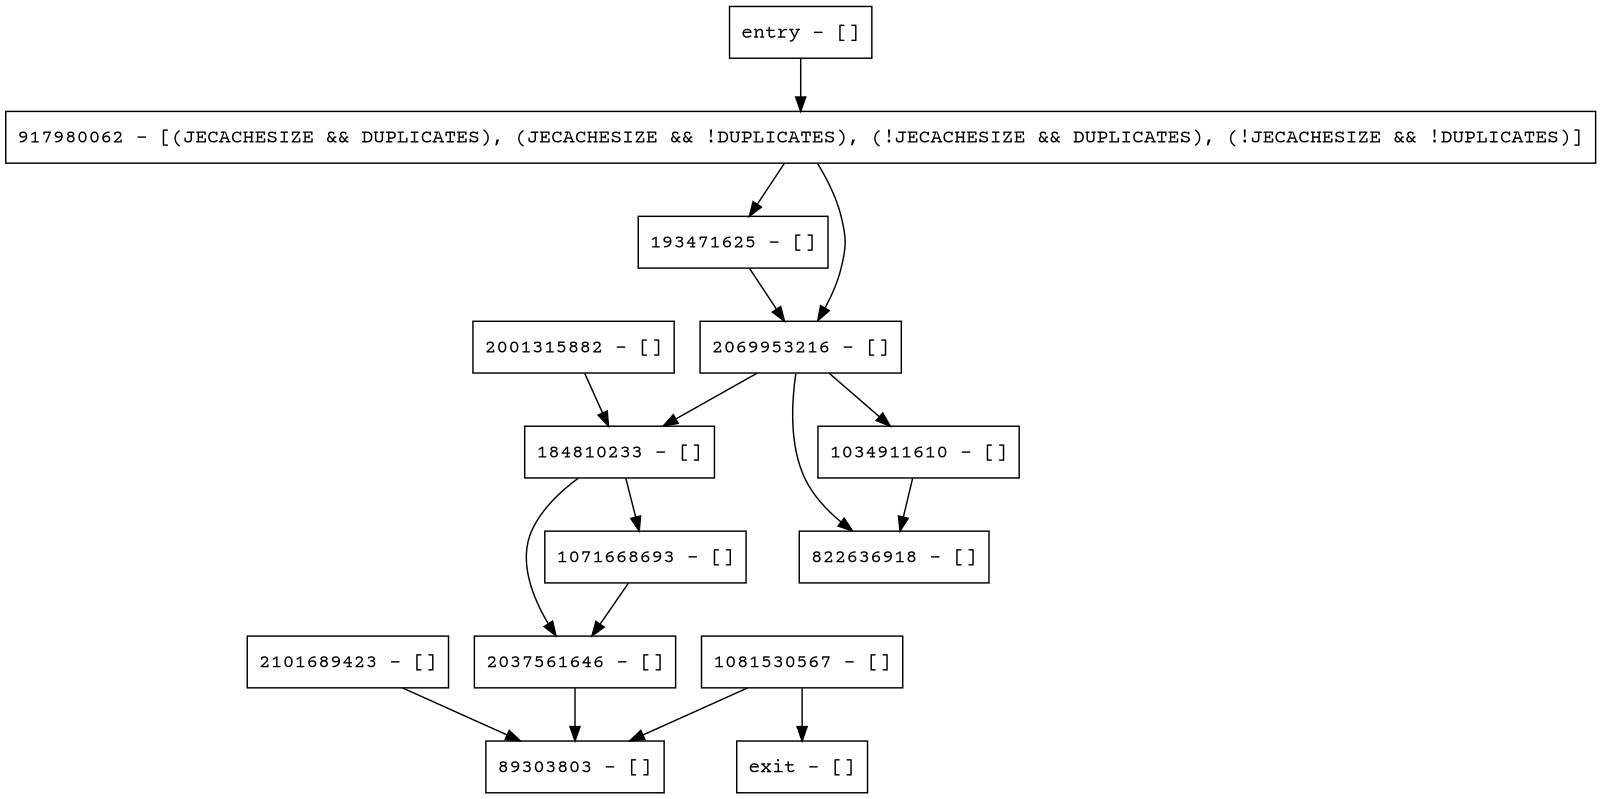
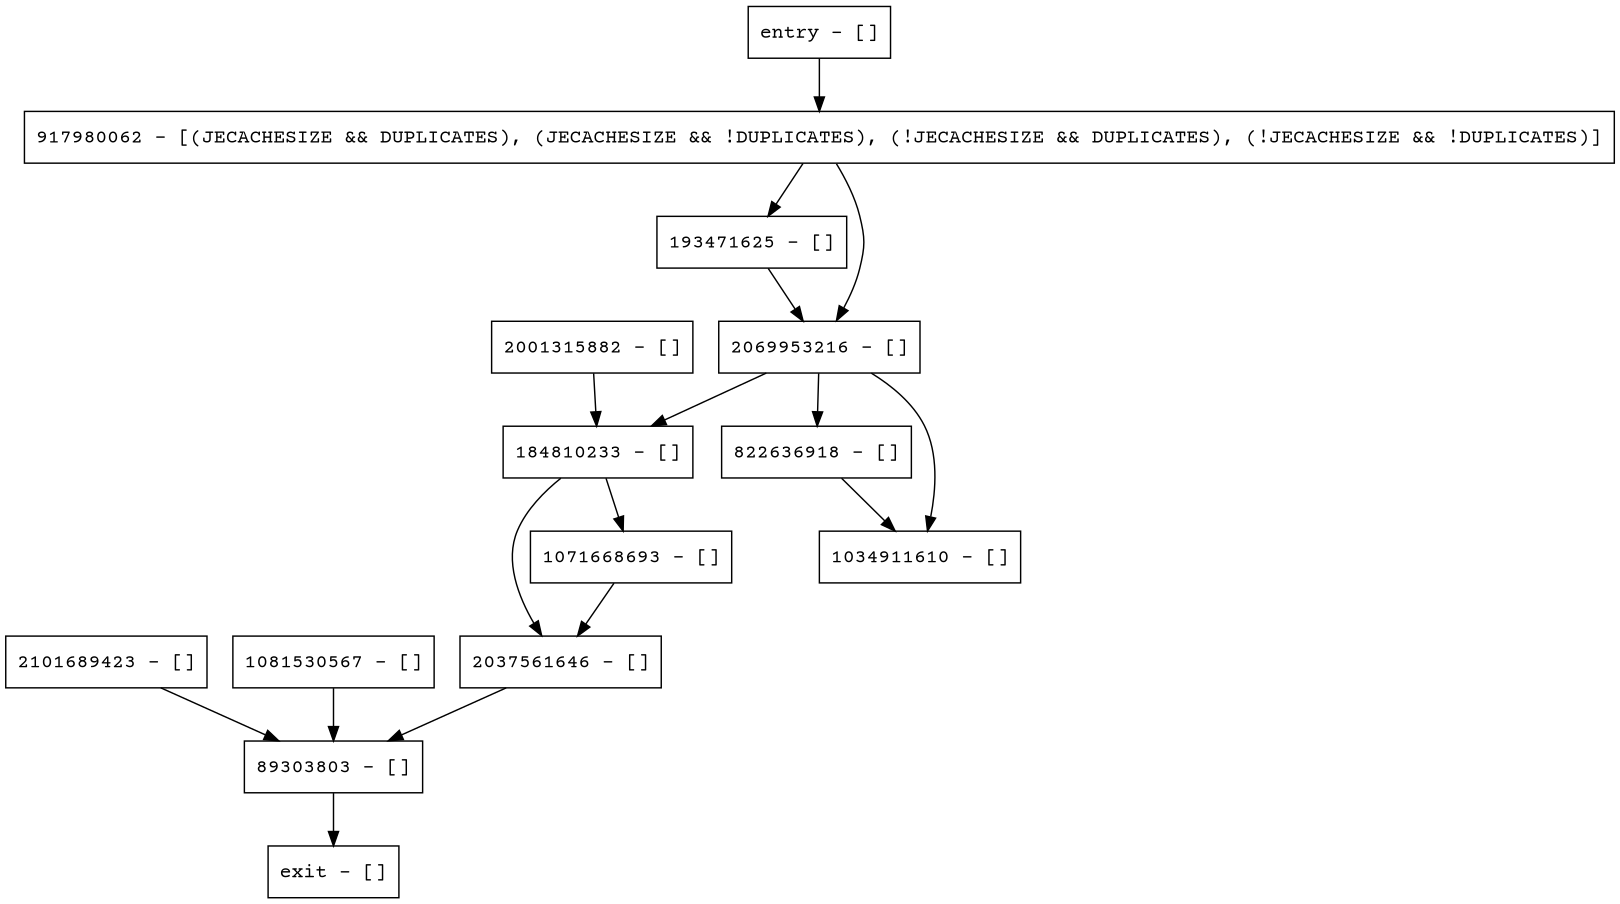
edge "1034911610 - []" -> "822636918 - []": reversed
edge "1081530567 - []" -> "exit - []": now "89303803 - []" -> "exit - []"
